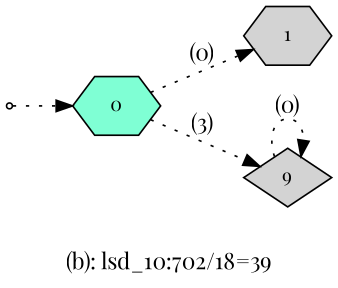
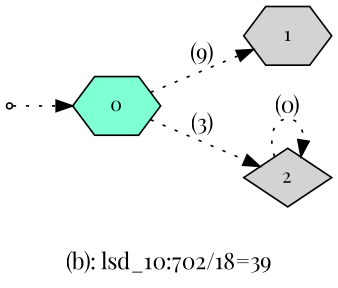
edge "0" -> "1": label "(0)" -> "(9)"
node "9": label "9" -> "2"
